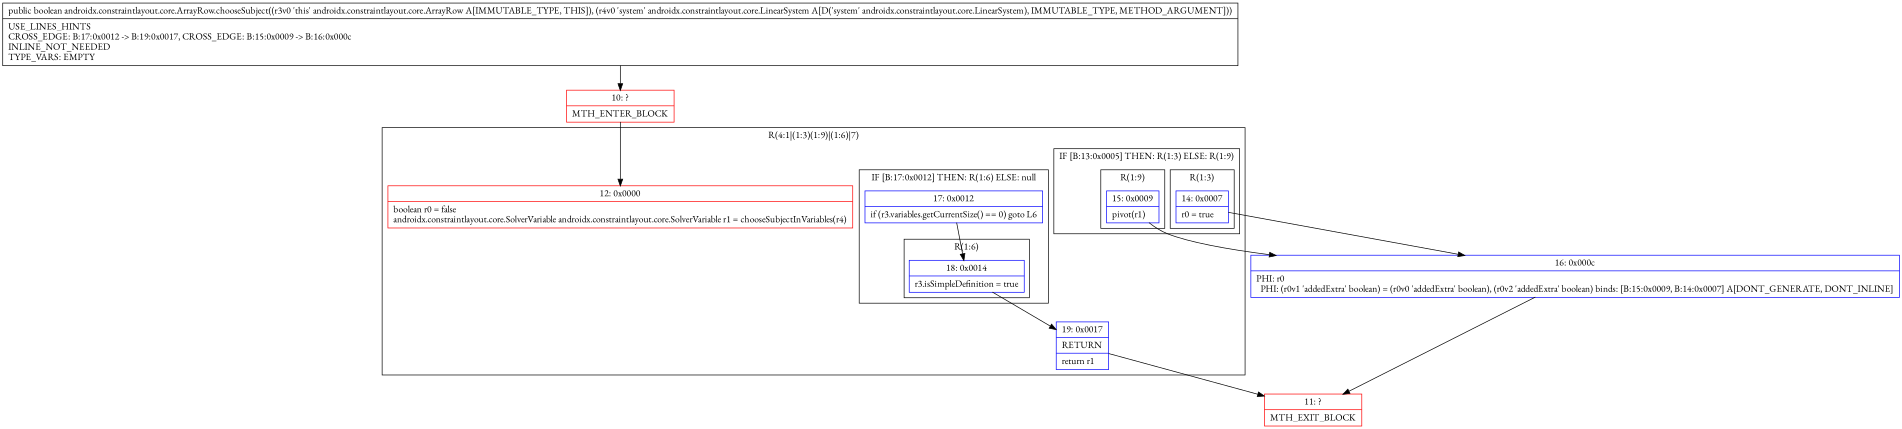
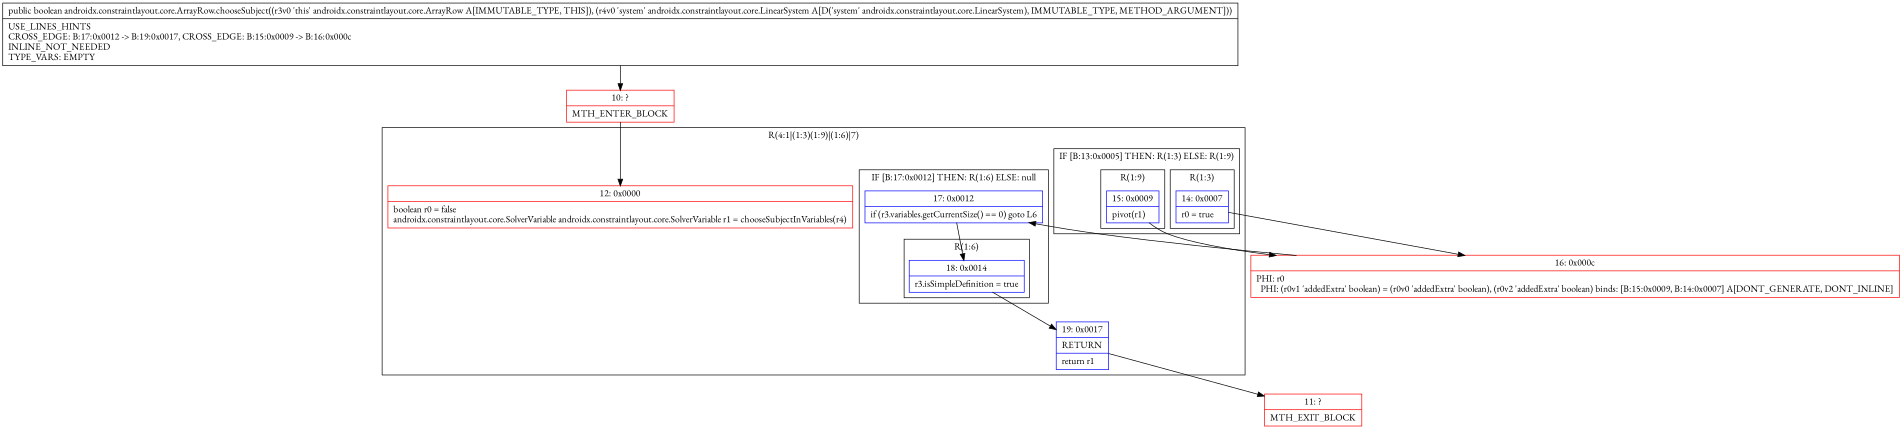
node "16: 0x000c": color blue -> red
edge "16: 0x000c" -> "11: ?": now "16: 0x000c" -> "17: 0x0012"
